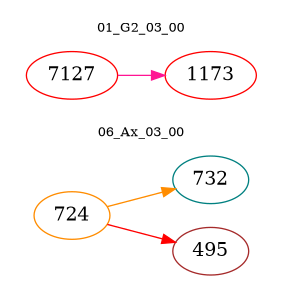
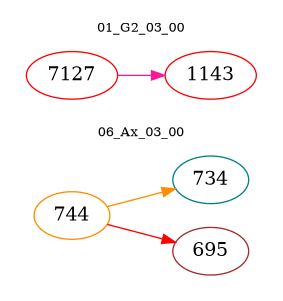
node "1173": label "1173" -> "1143"
node "732": label "732" -> "734"
node "724": label "724" -> "744"
node "495": label "495" -> "695"
